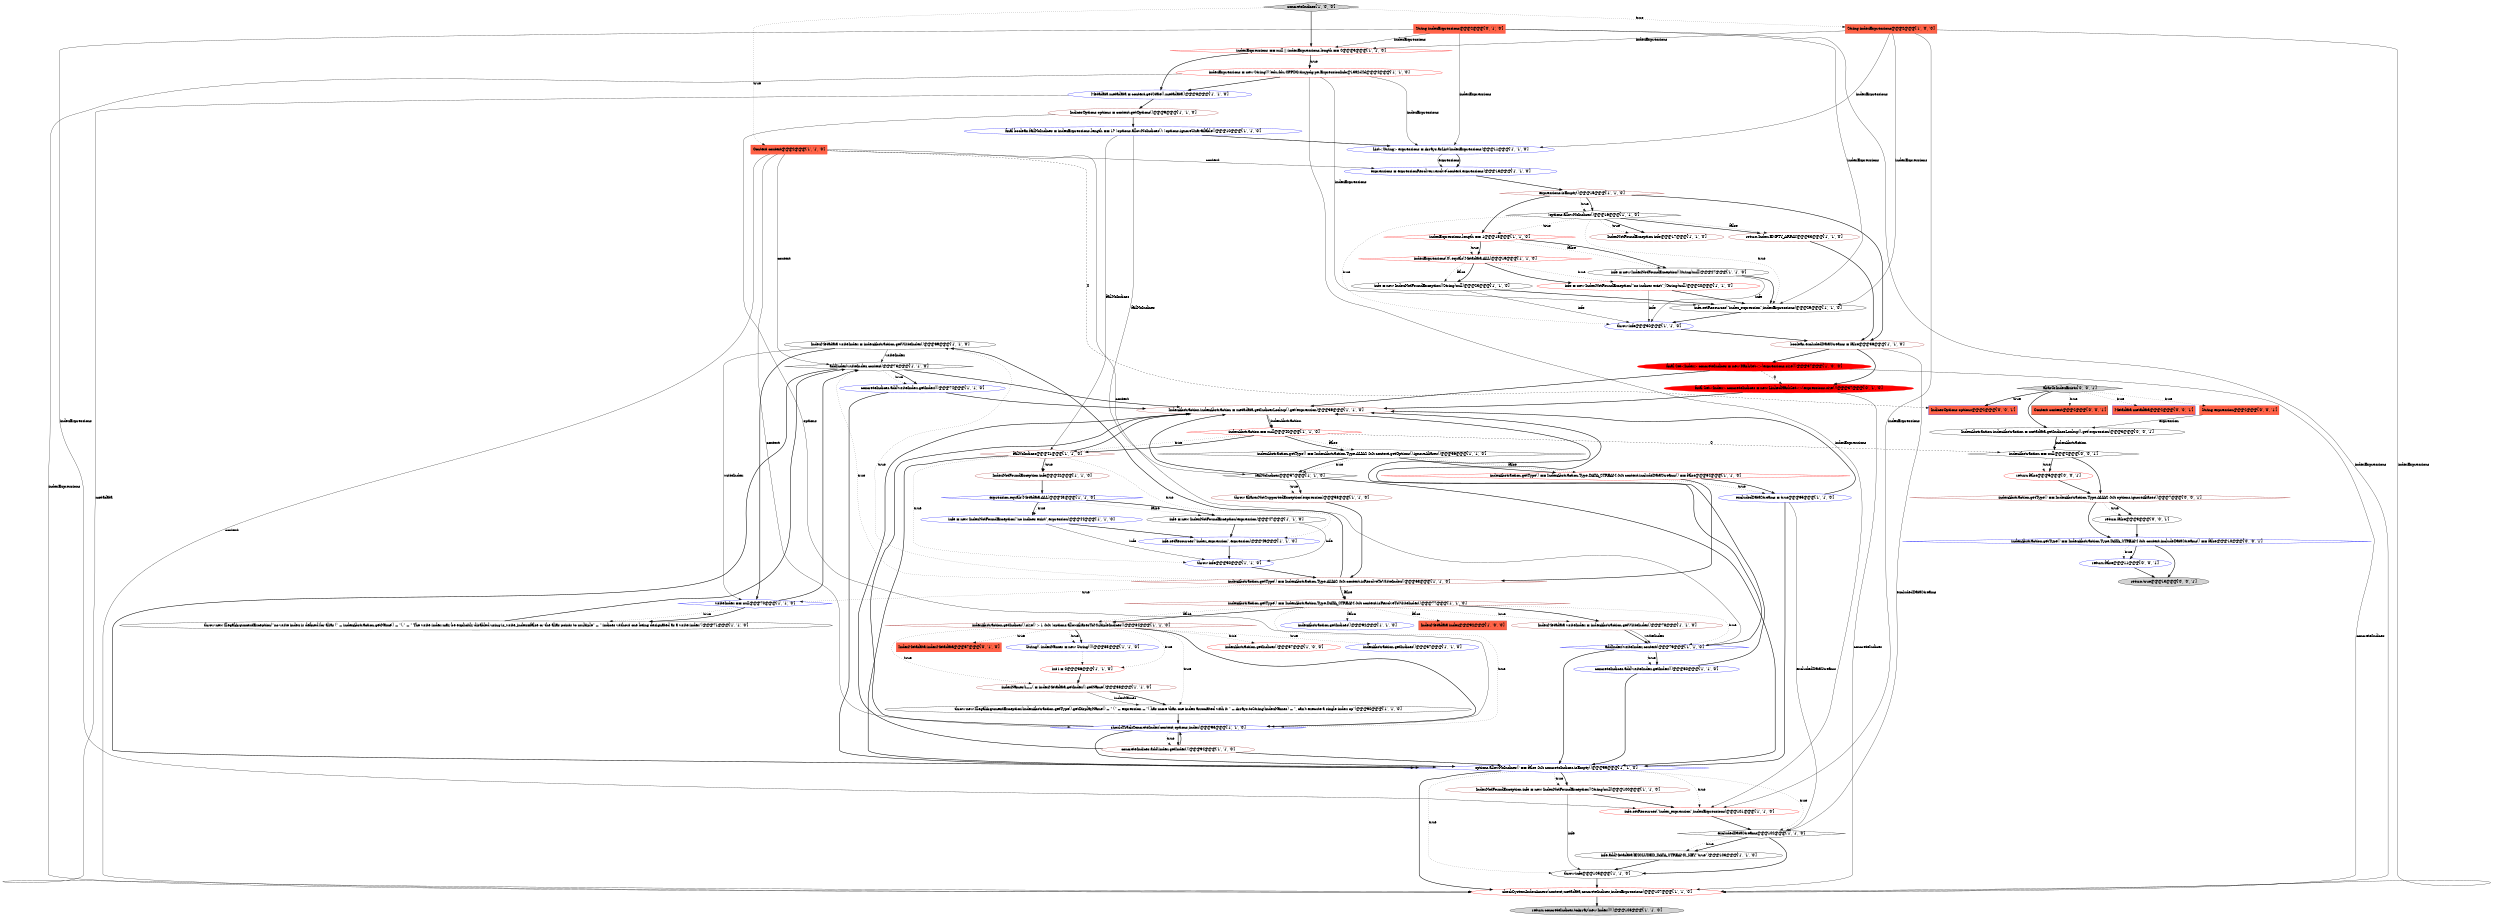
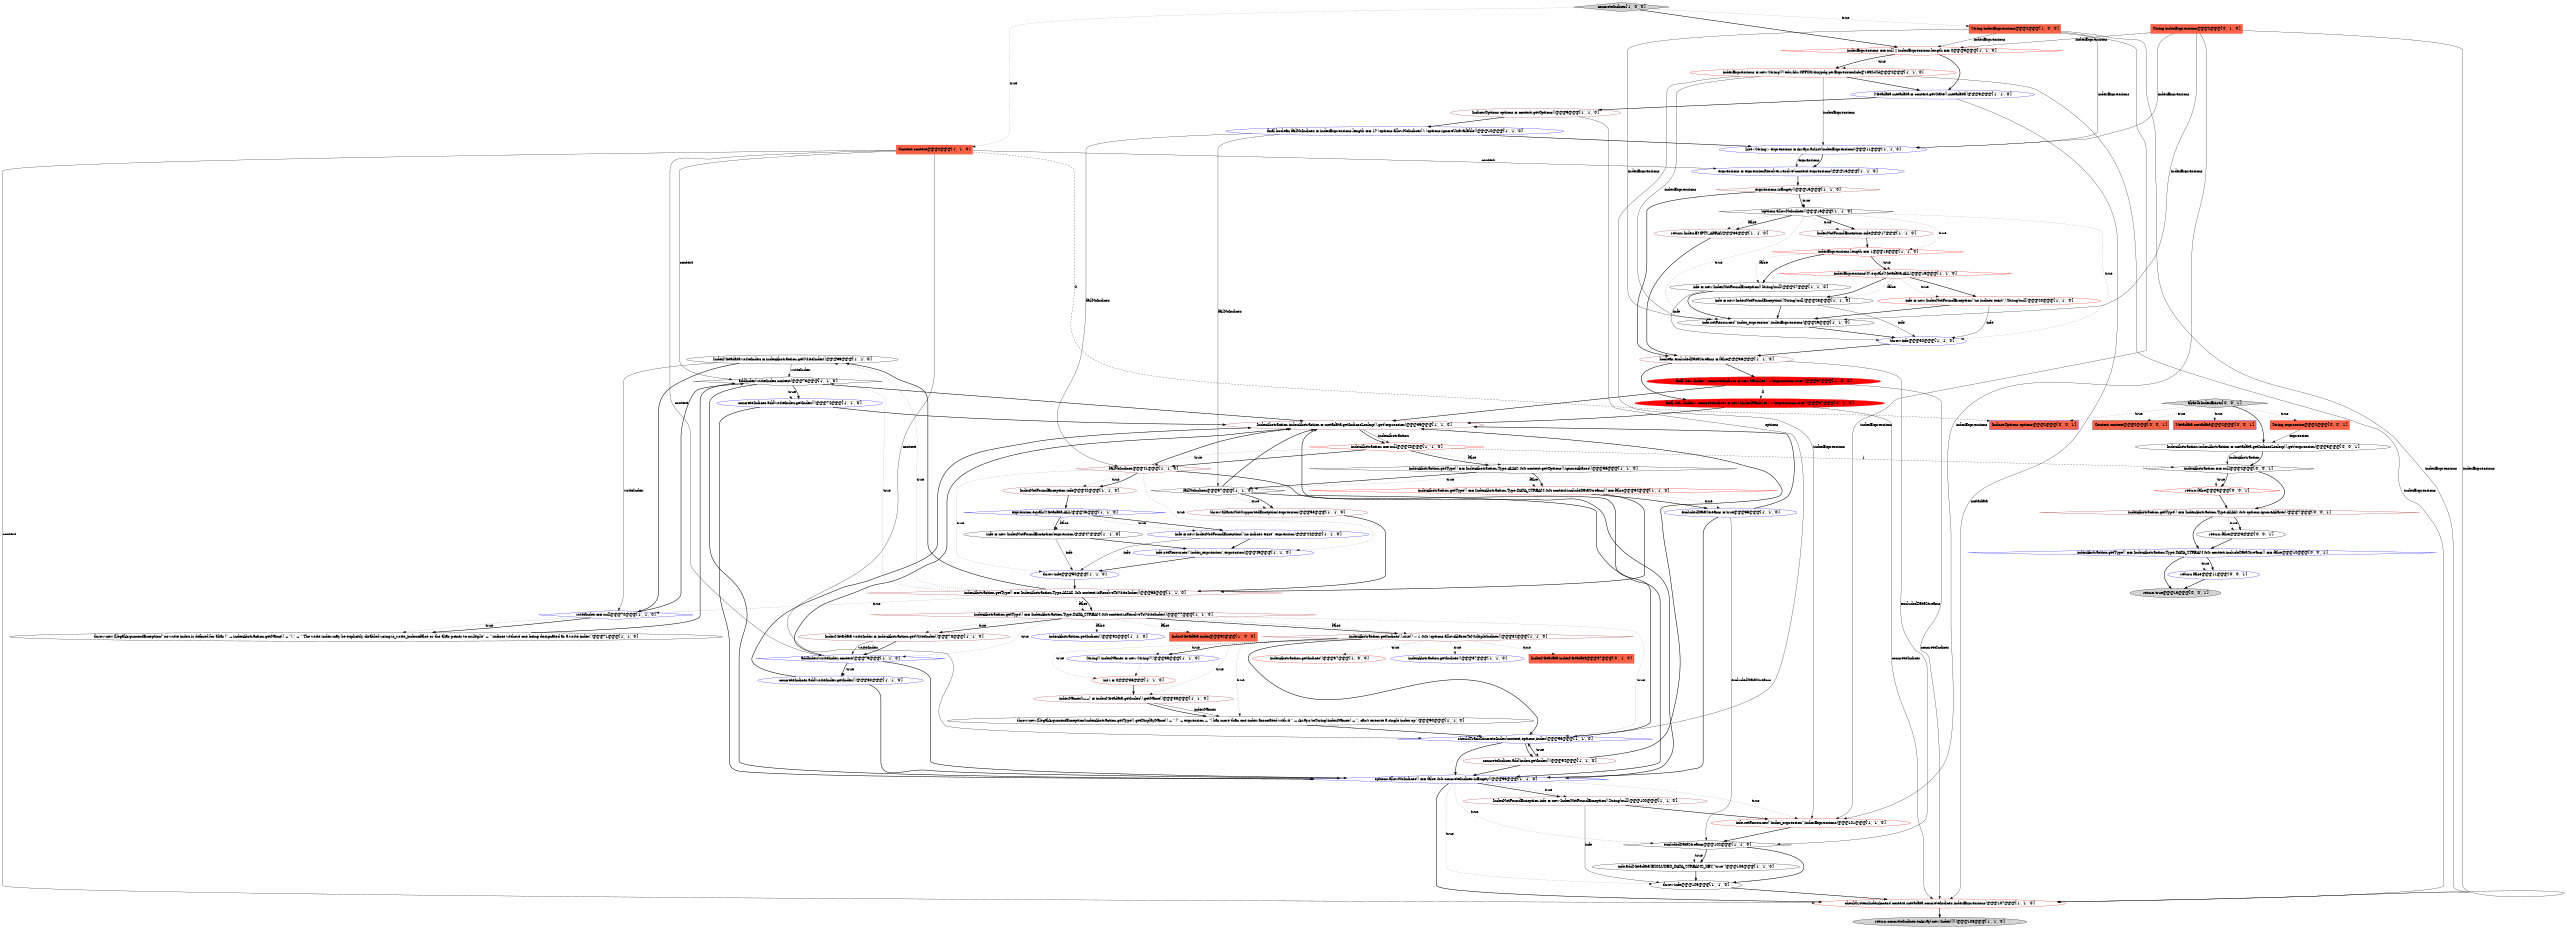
edge "expressions.isEmpty()@@@15@@@['1', '1', '0']" -> "indexExpressions.length == 1@@@18@@@['1', '1', '0']": now "IndexNotFoundException infe@@@17@@@['1', '1', '0']" -> "indexExpressions.length == 1@@@18@@@['1', '1', '0']"
edge "aliasOrIndexExists['0', '0', '1']" -> "IndicesOptions options@@@2@@@['0', '0', '1']": style bold -> dotted
edge "indexAbstraction == null@@@40@@@['1', '1', '0']" -> "indexAbstraction == null@@@4@@@['0', '0', '1']": label "0" -> "1"
node "return false@@@5@@@['0', '0', '1']": shape ellipse -> diamond
